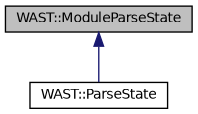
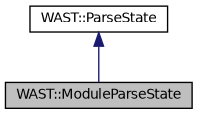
edge "WAST::ParseState" -> "WAST::ModuleParseState": reversed
